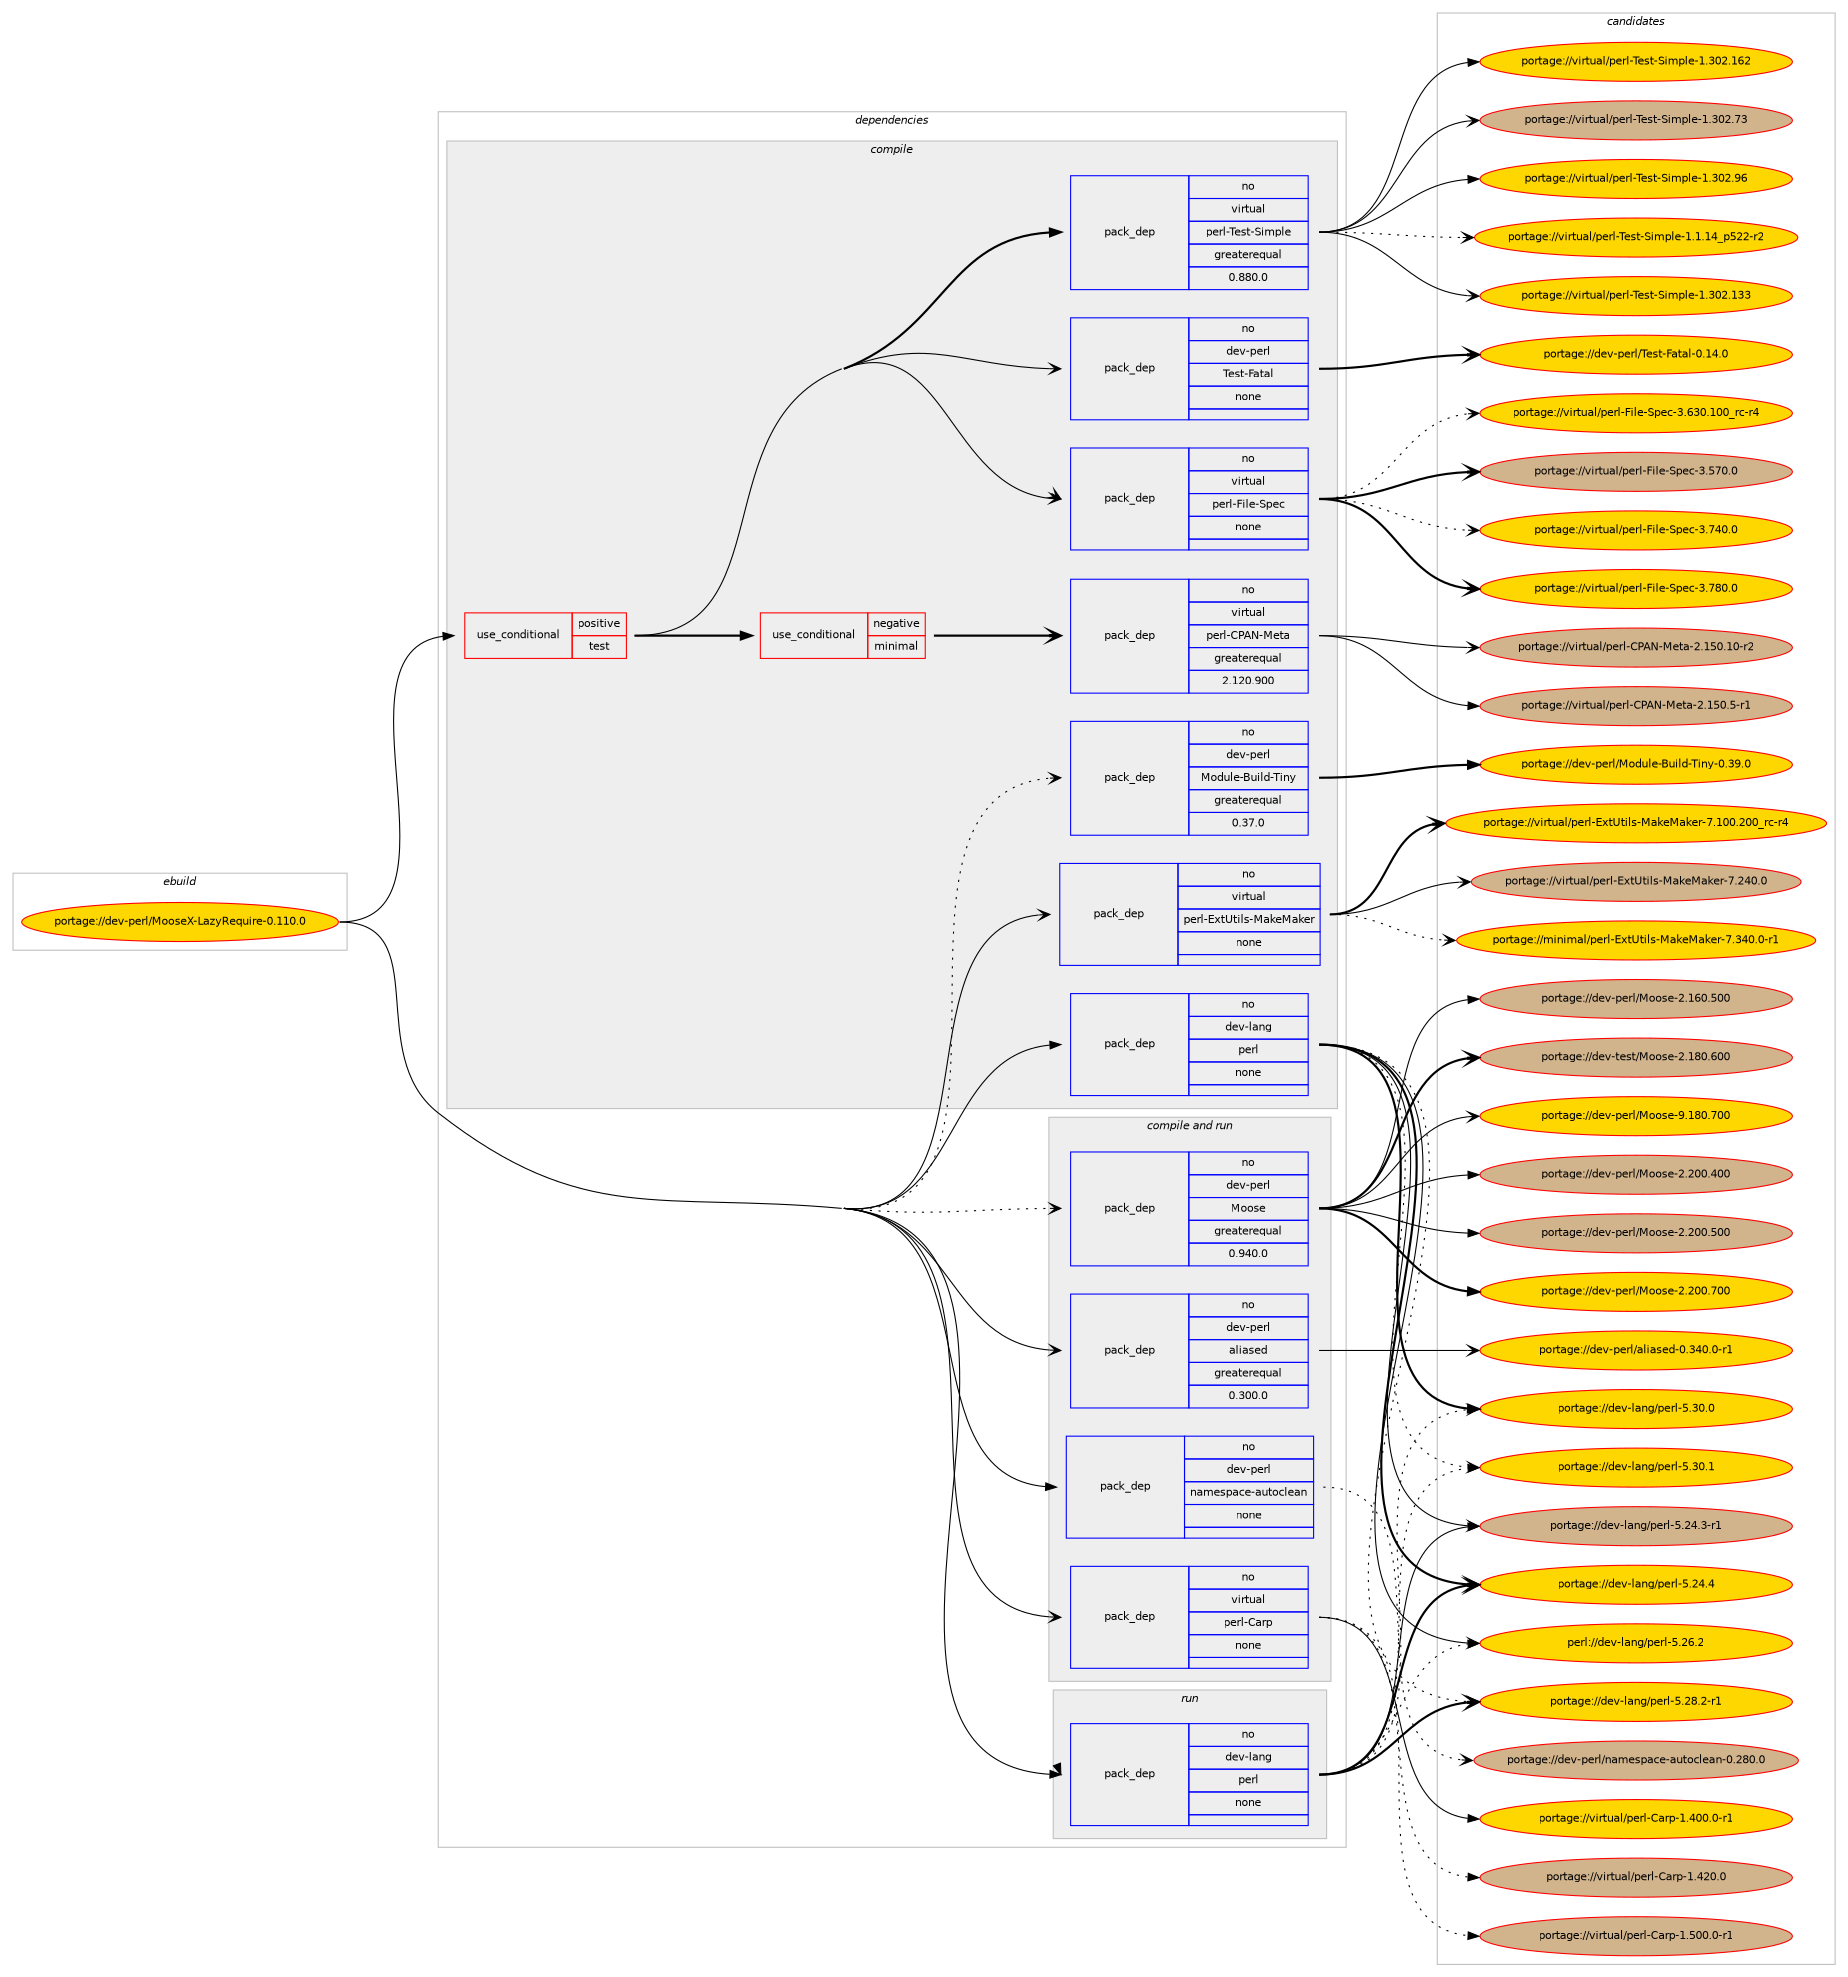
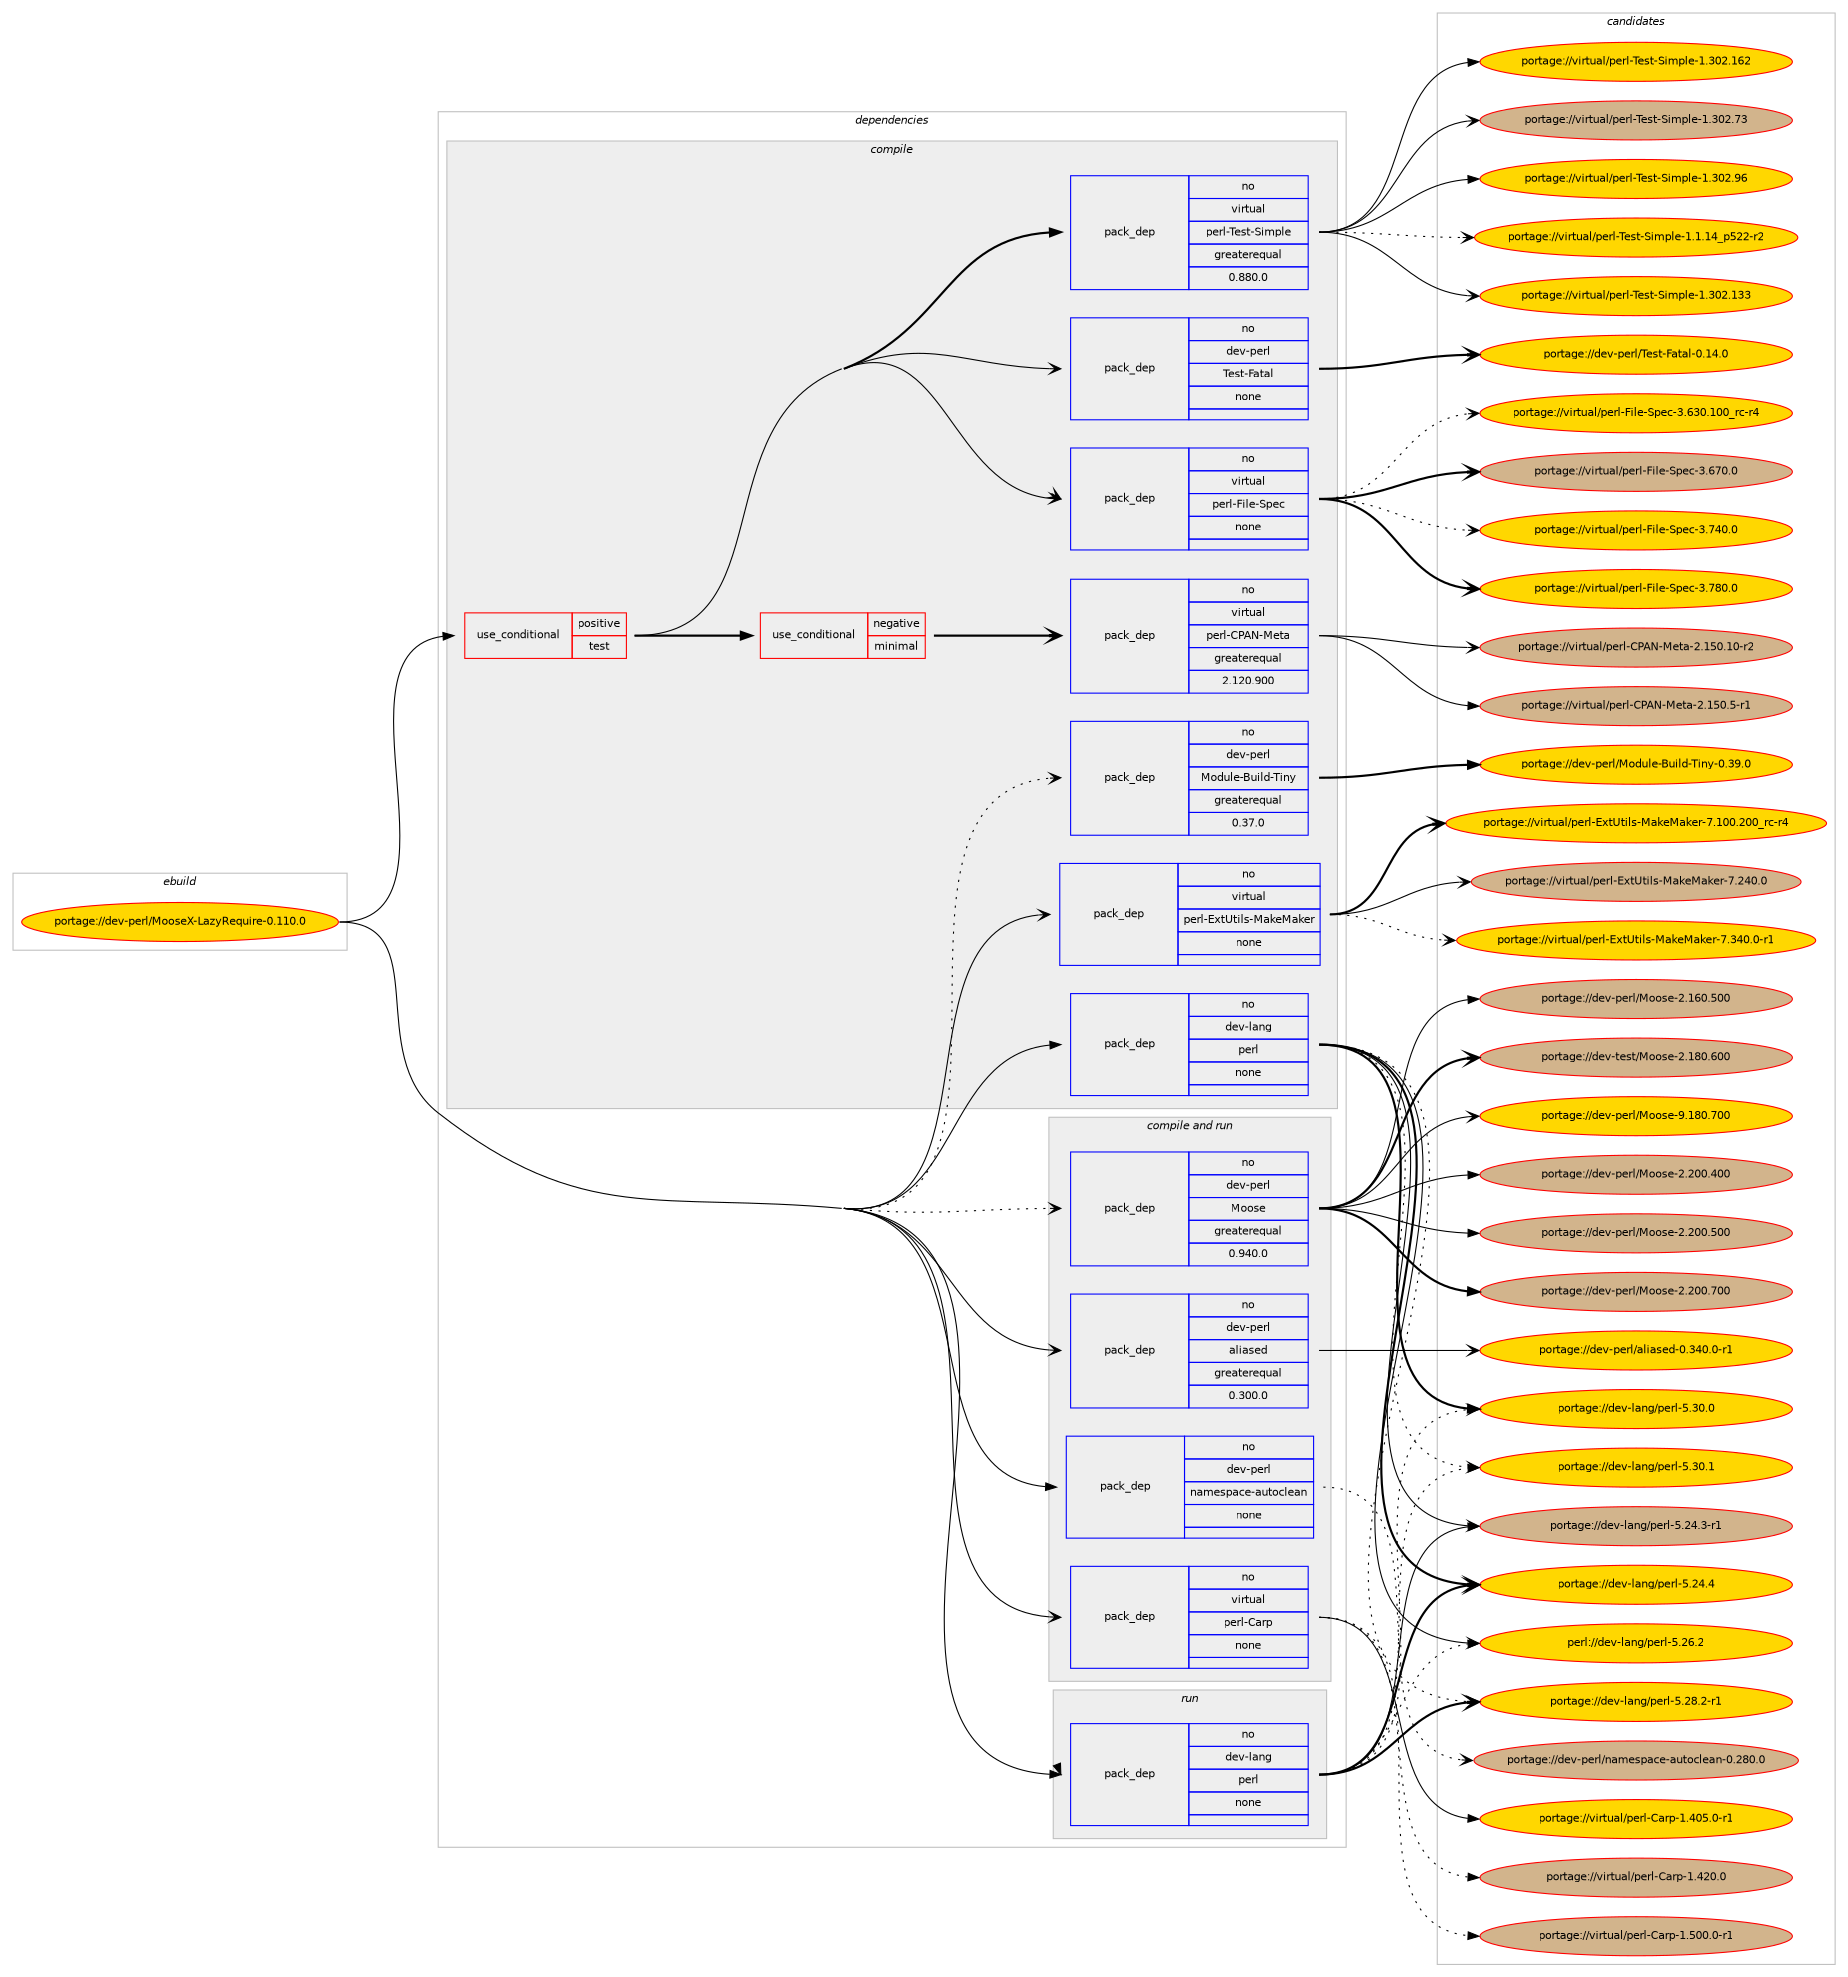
node "portage://virtual/perl-File-Spec-3.570.0": label "portage://virtual/perl-File-Spec-3.570.0" -> "portage://virtual/perl-File-Spec-3.670.0"
node "portage://minimal/perl-ExtUtils-MakeMaker-7.340.0-r1": label "portage://minimal/perl-ExtUtils-MakeMaker-7.340.0-r1" -> "portage://virtual/perl-ExtUtils-MakeMaker-7.340.0-r1"
node "portage://dev-perl/Moose-2.200.700": fillcolor gold -> tan
node "portage://virtual/perl-Carp-1.400.0-r1": label "portage://virtual/perl-Carp-1.400.0-r1" -> "portage://virtual/perl-Carp-1.405.0-r1"
